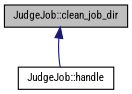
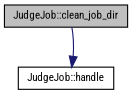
edge "JudgeJob::handle" -> "JudgeJob::clean_job_dir": reversed
